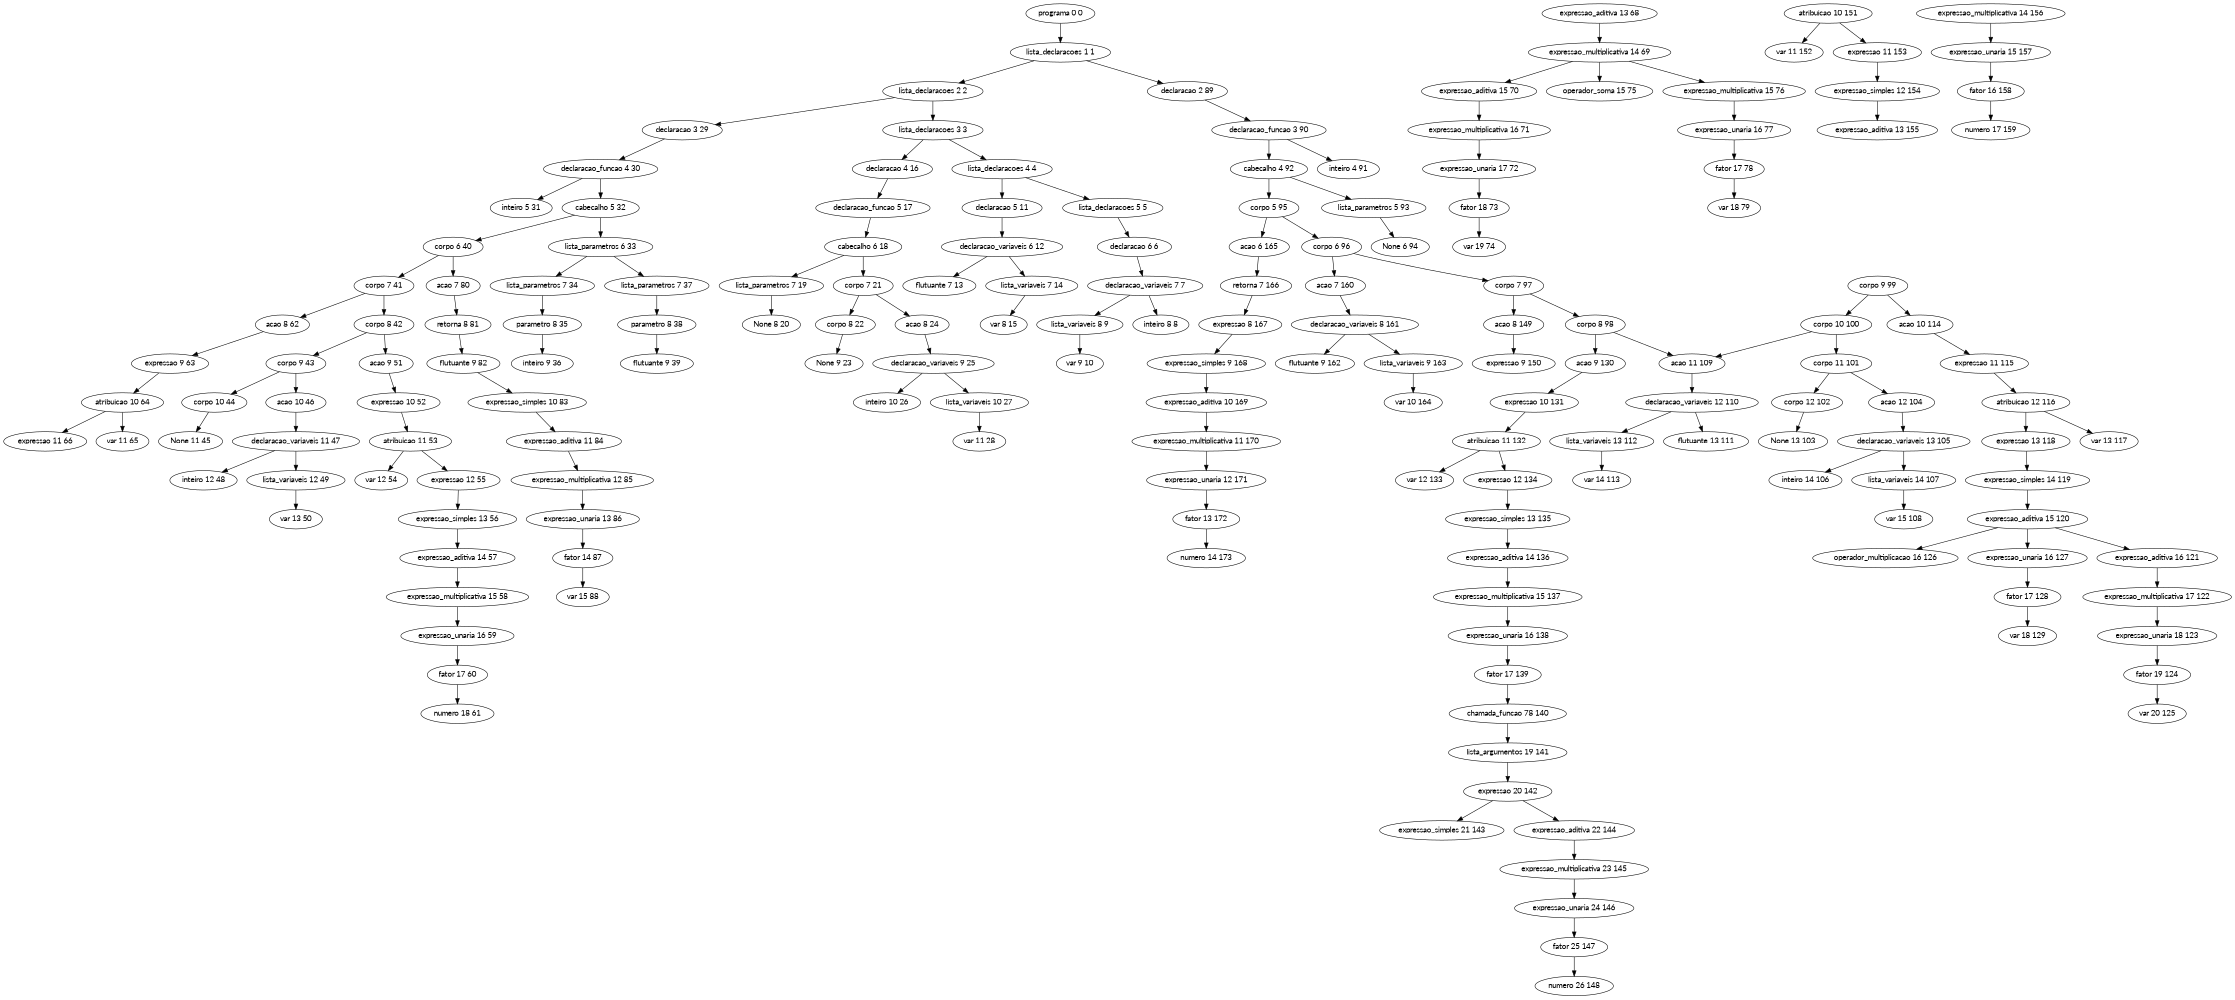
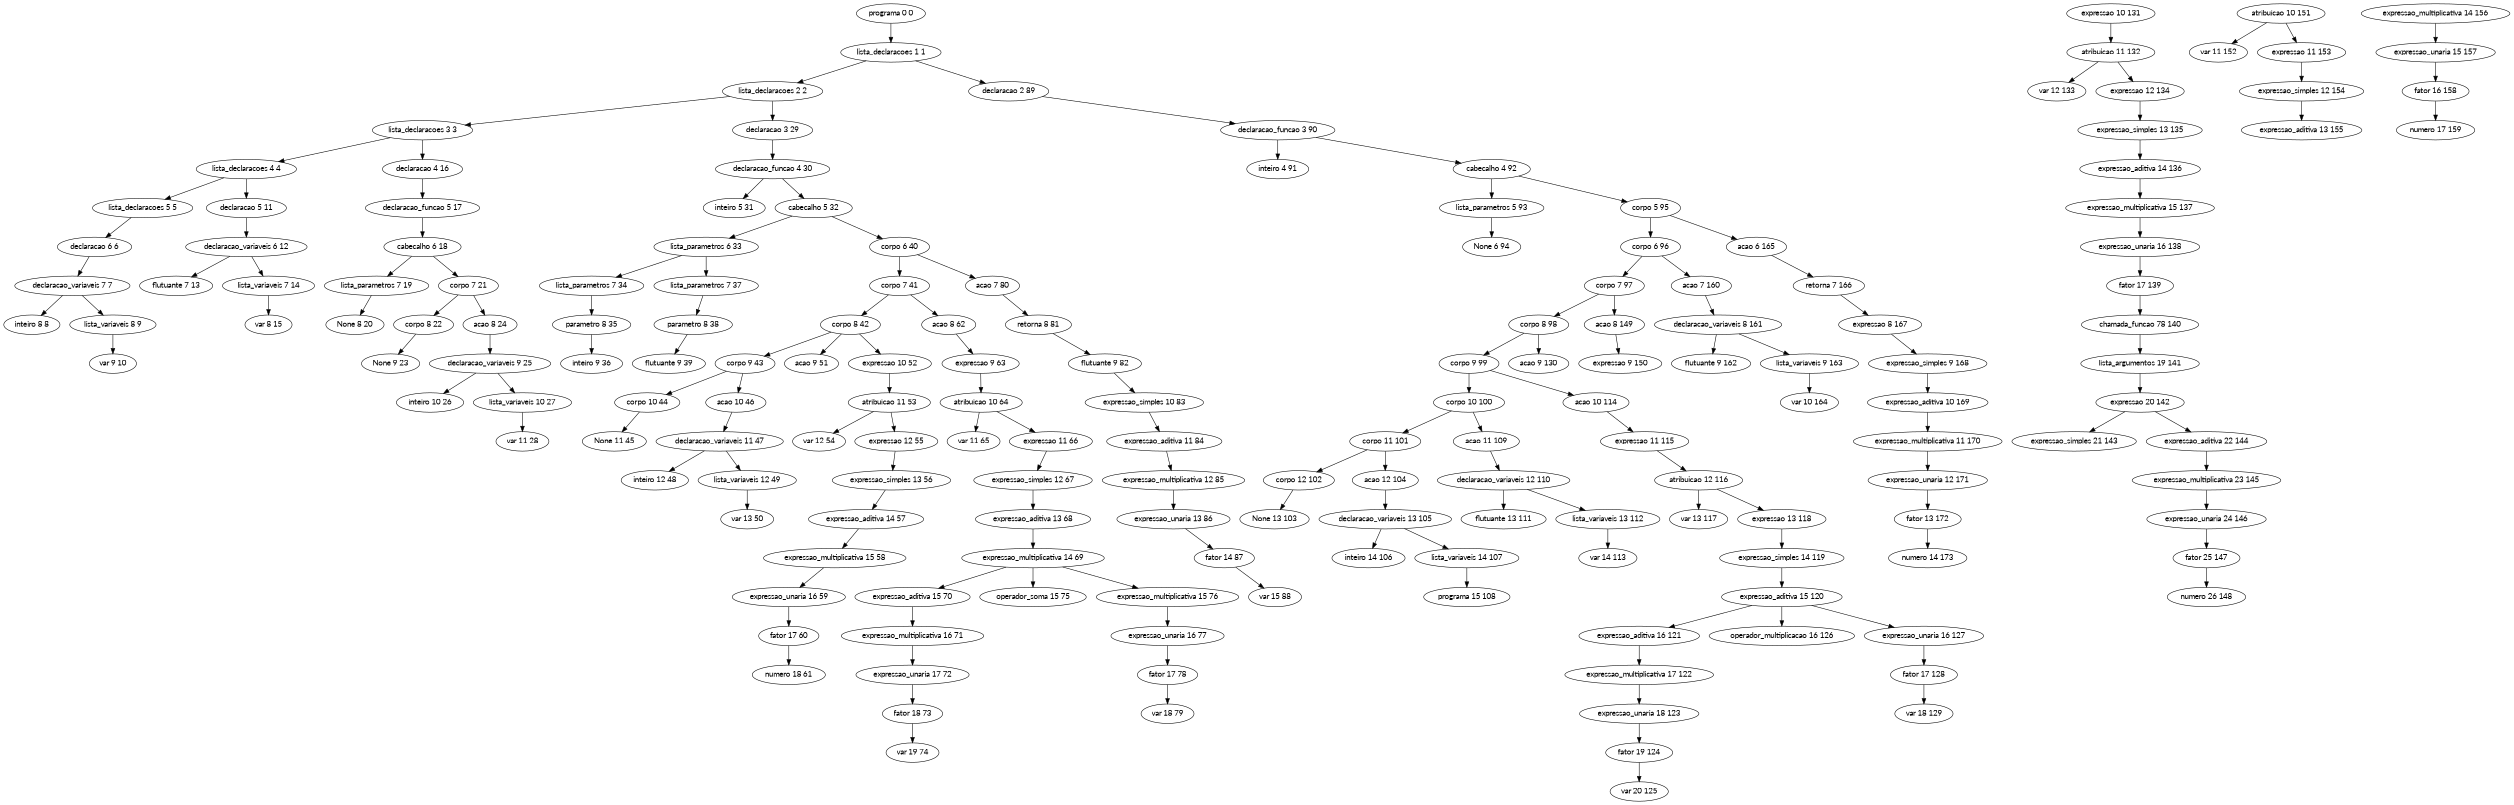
edge "corpo 8 98" -> "acao 11 109": now "corpo 8 98" -> "corpo 9 99"
edge "acao 9 51" -> "expressao 10 52": now "corpo 8 42" -> "expressao 10 52"
edge "acao 9 130" -> "expressao 10 131": removed
node "expressao_simples 12 67": added
node "var 15 108": label "var 15 108" -> "programa 15 108"
